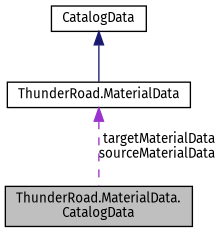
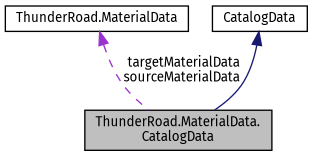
edge "ThunderRoad.MaterialData" -> "CatalogData": now "ThunderRoad.MaterialData. CatalogData" -> "CatalogData"
